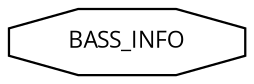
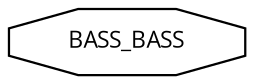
node "BASS_INFO": label "BASS_INFO" -> "BASS_BASS"
